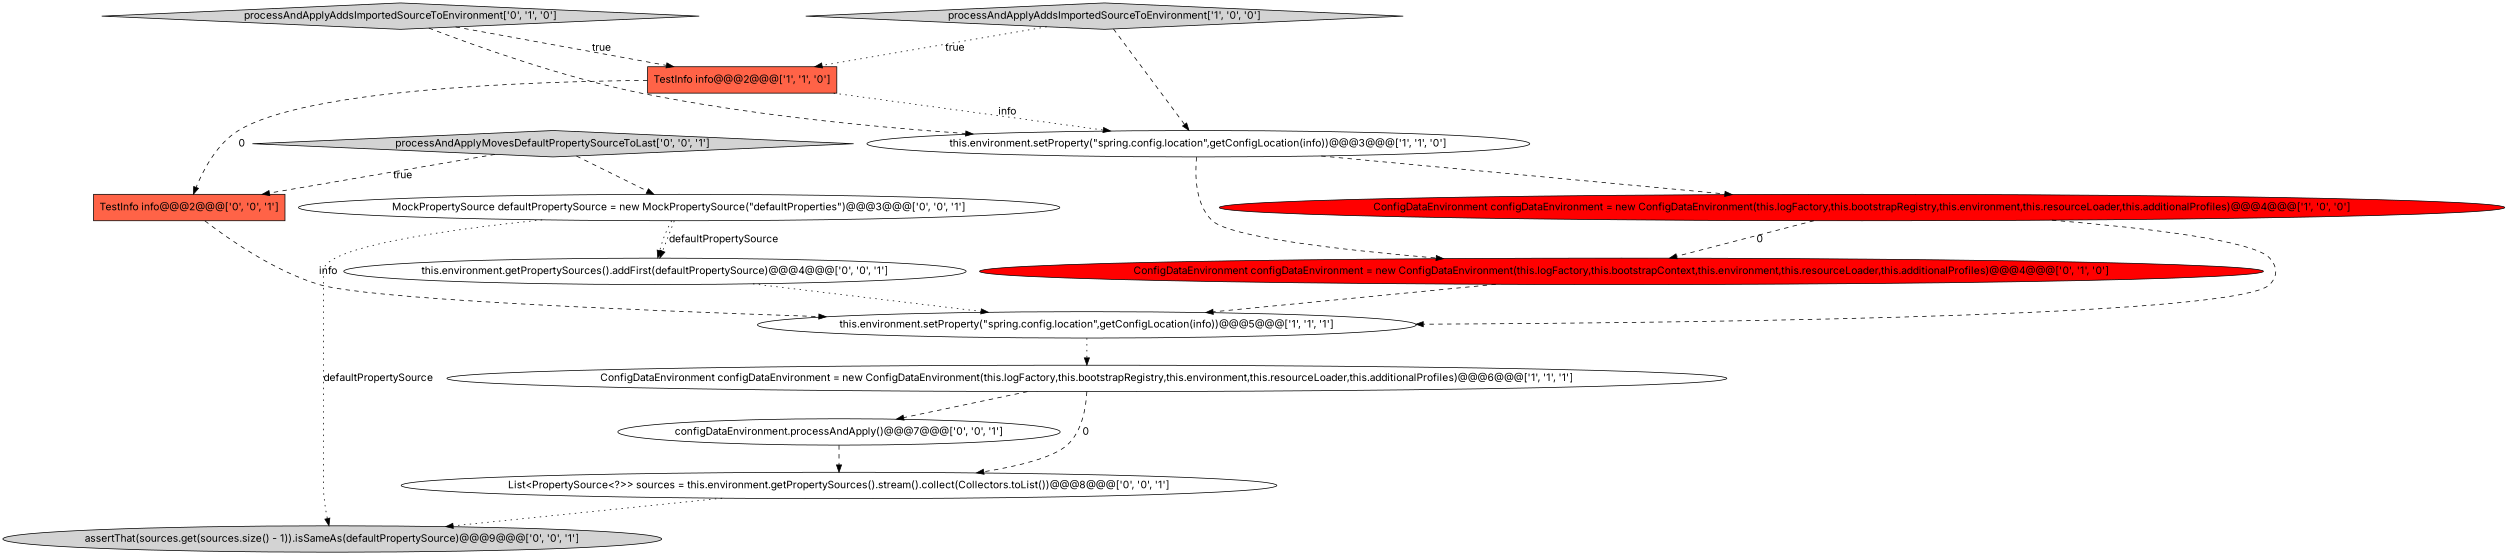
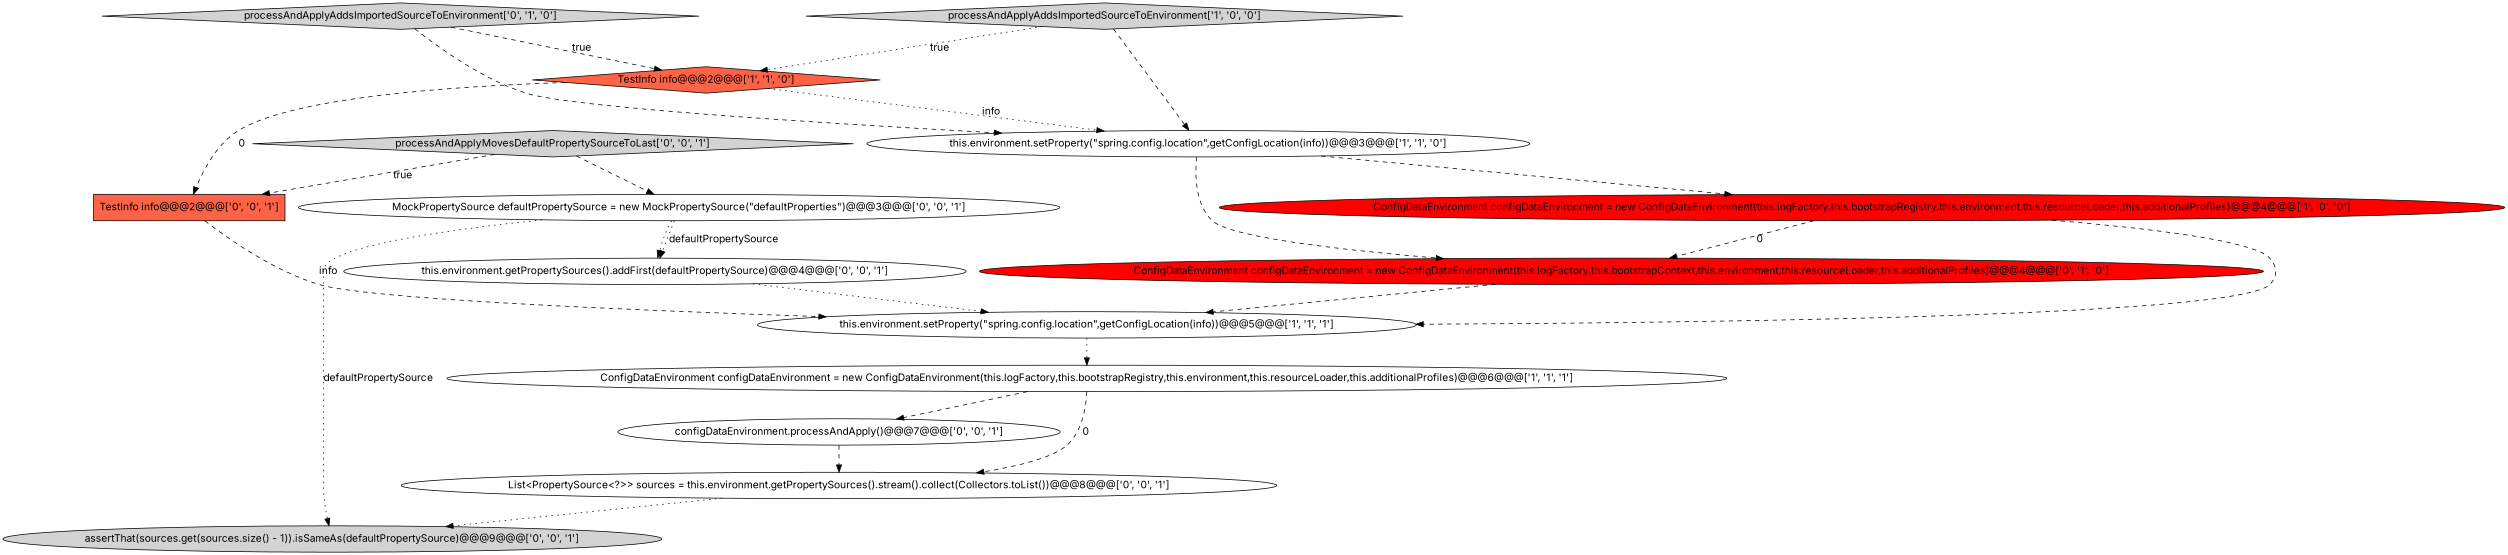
node "TestInfo info@@@2@@@['1', '1', '0']": shape box -> diamond
